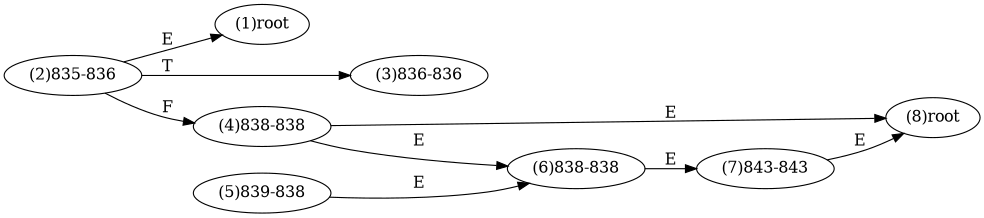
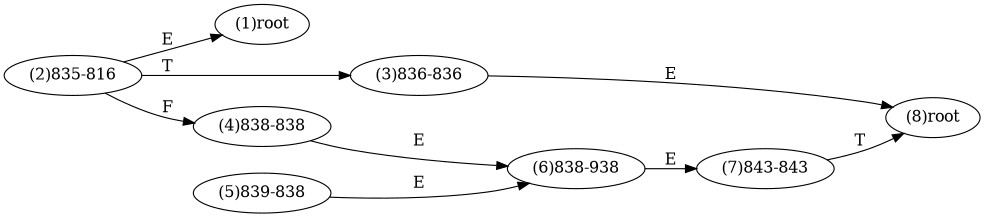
node "(2)835-836": label "(2)835-836" -> "(2)835-816"
edge "(4)838-838" -> "(8)root": now "(3)836-836" -> "(8)root"
edge "(7)843-843" -> "(8)root": label "E" -> "T"
node "(6)838-838": label "(6)838-838" -> "(6)838-938"
